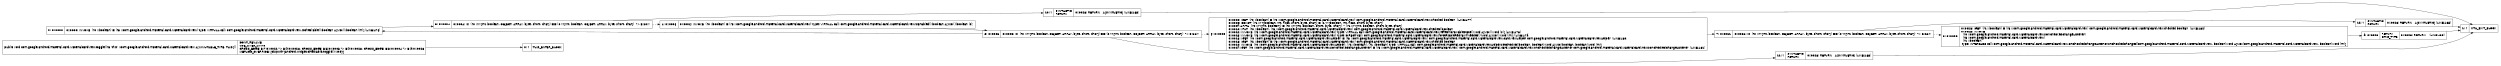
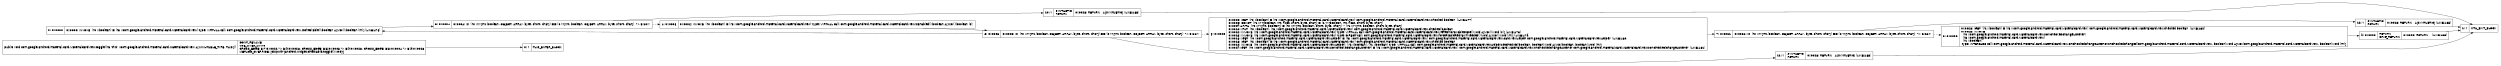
node "9: 0x0028": text "ORIG_TYPE" -> "ORIG_RETURN"
